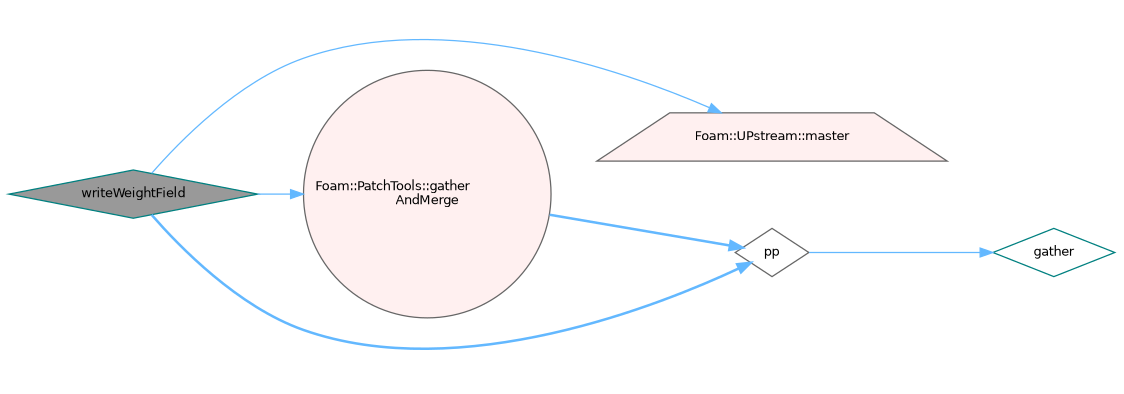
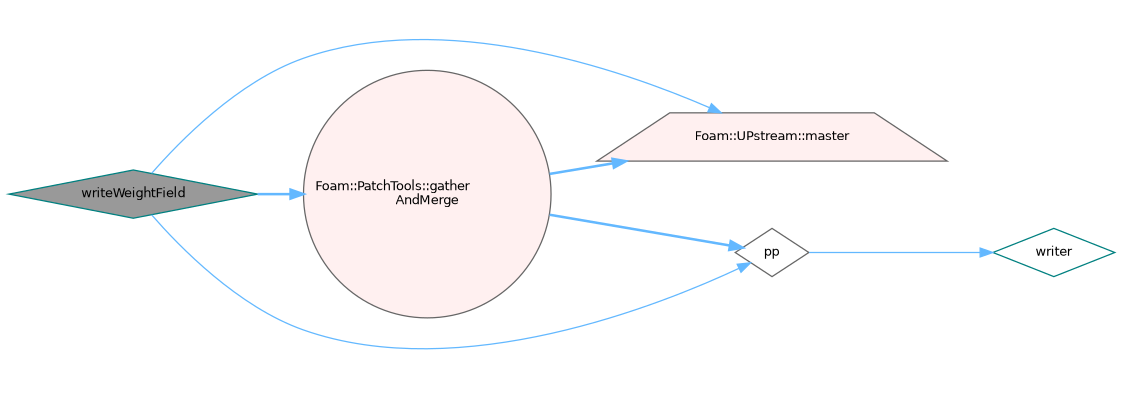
edge "Foam::PatchTools::gather AndMerge" -> "Foam::UPstream::master": added
edge "writeWeightField" -> "Foam::PatchTools::gather AndMerge": style solid -> bold
node "gather": label "gather" -> "writer"
edge "writeWeightField" -> "pp": style bold -> solid
